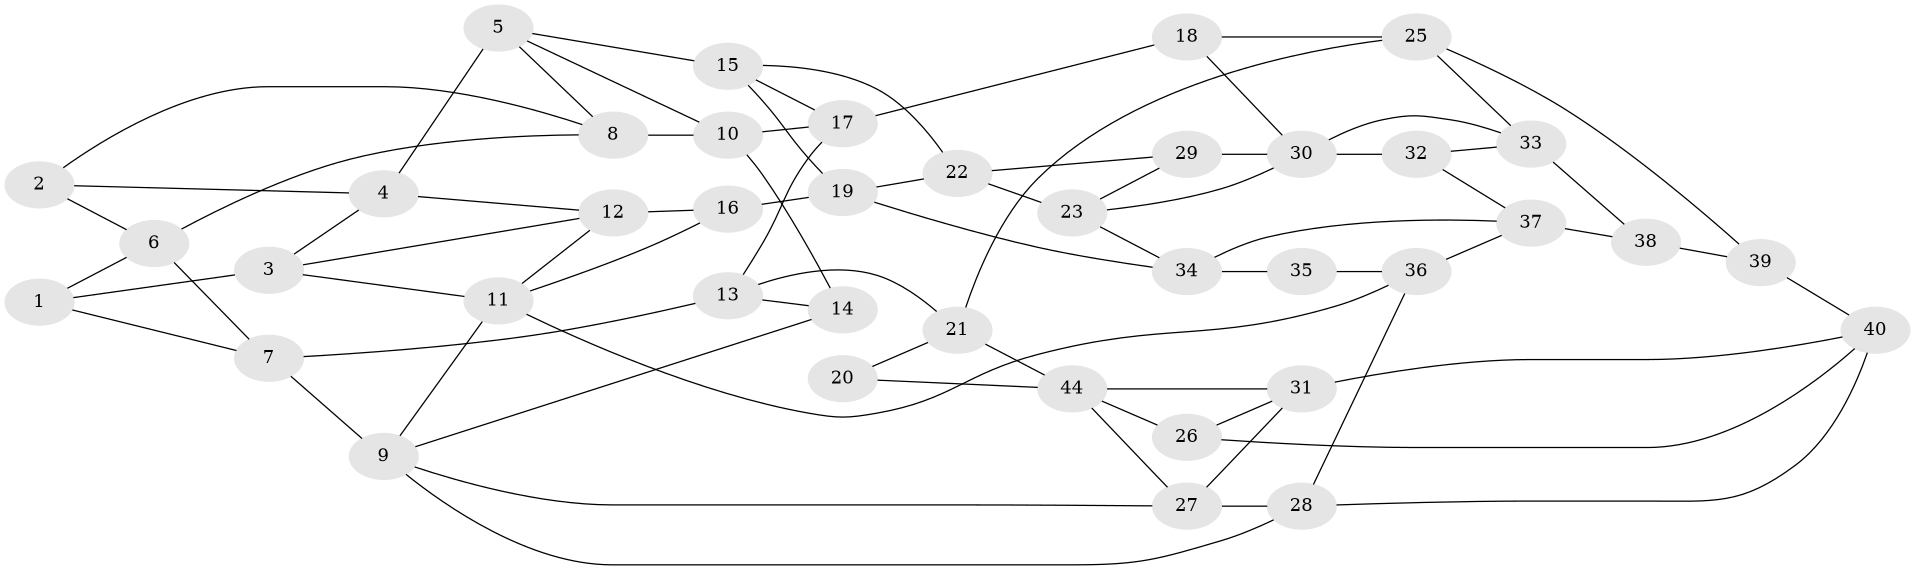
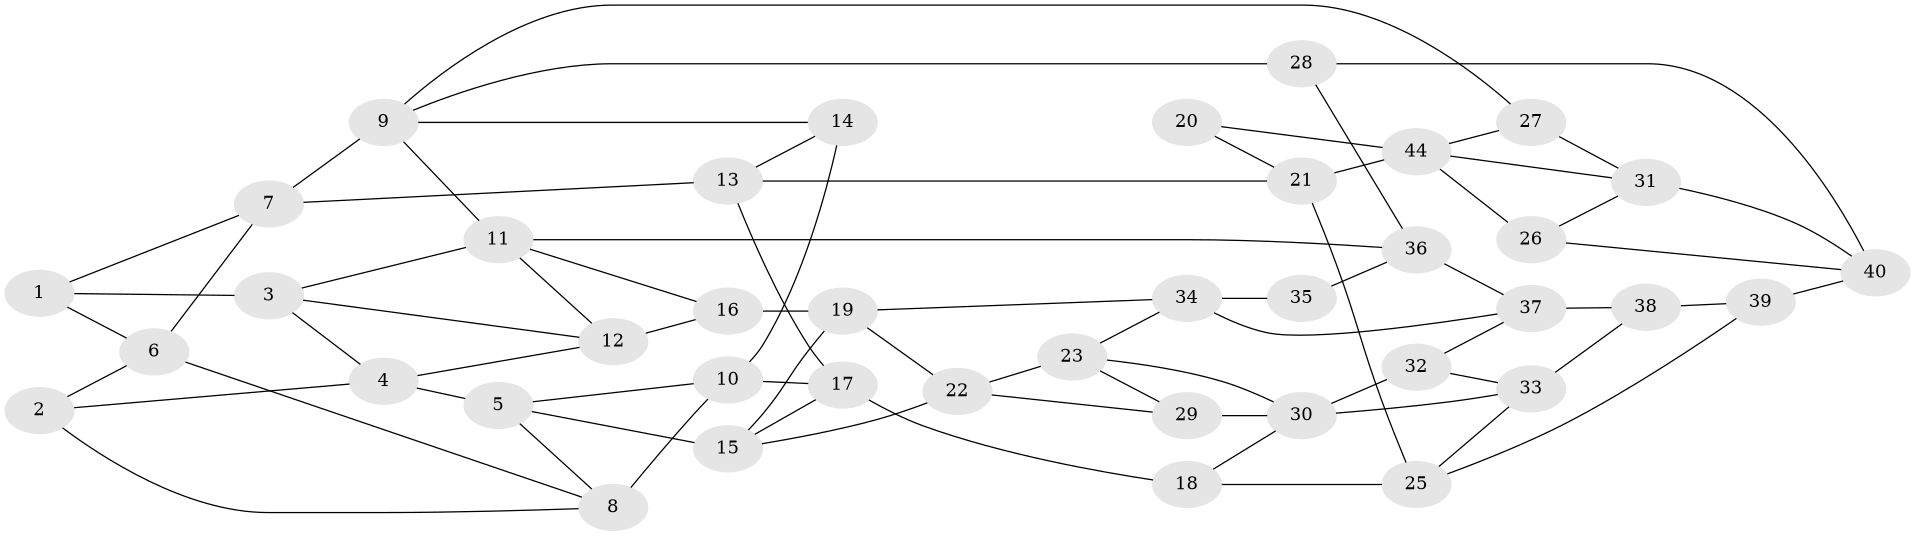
edge "27" -- "28": removed
